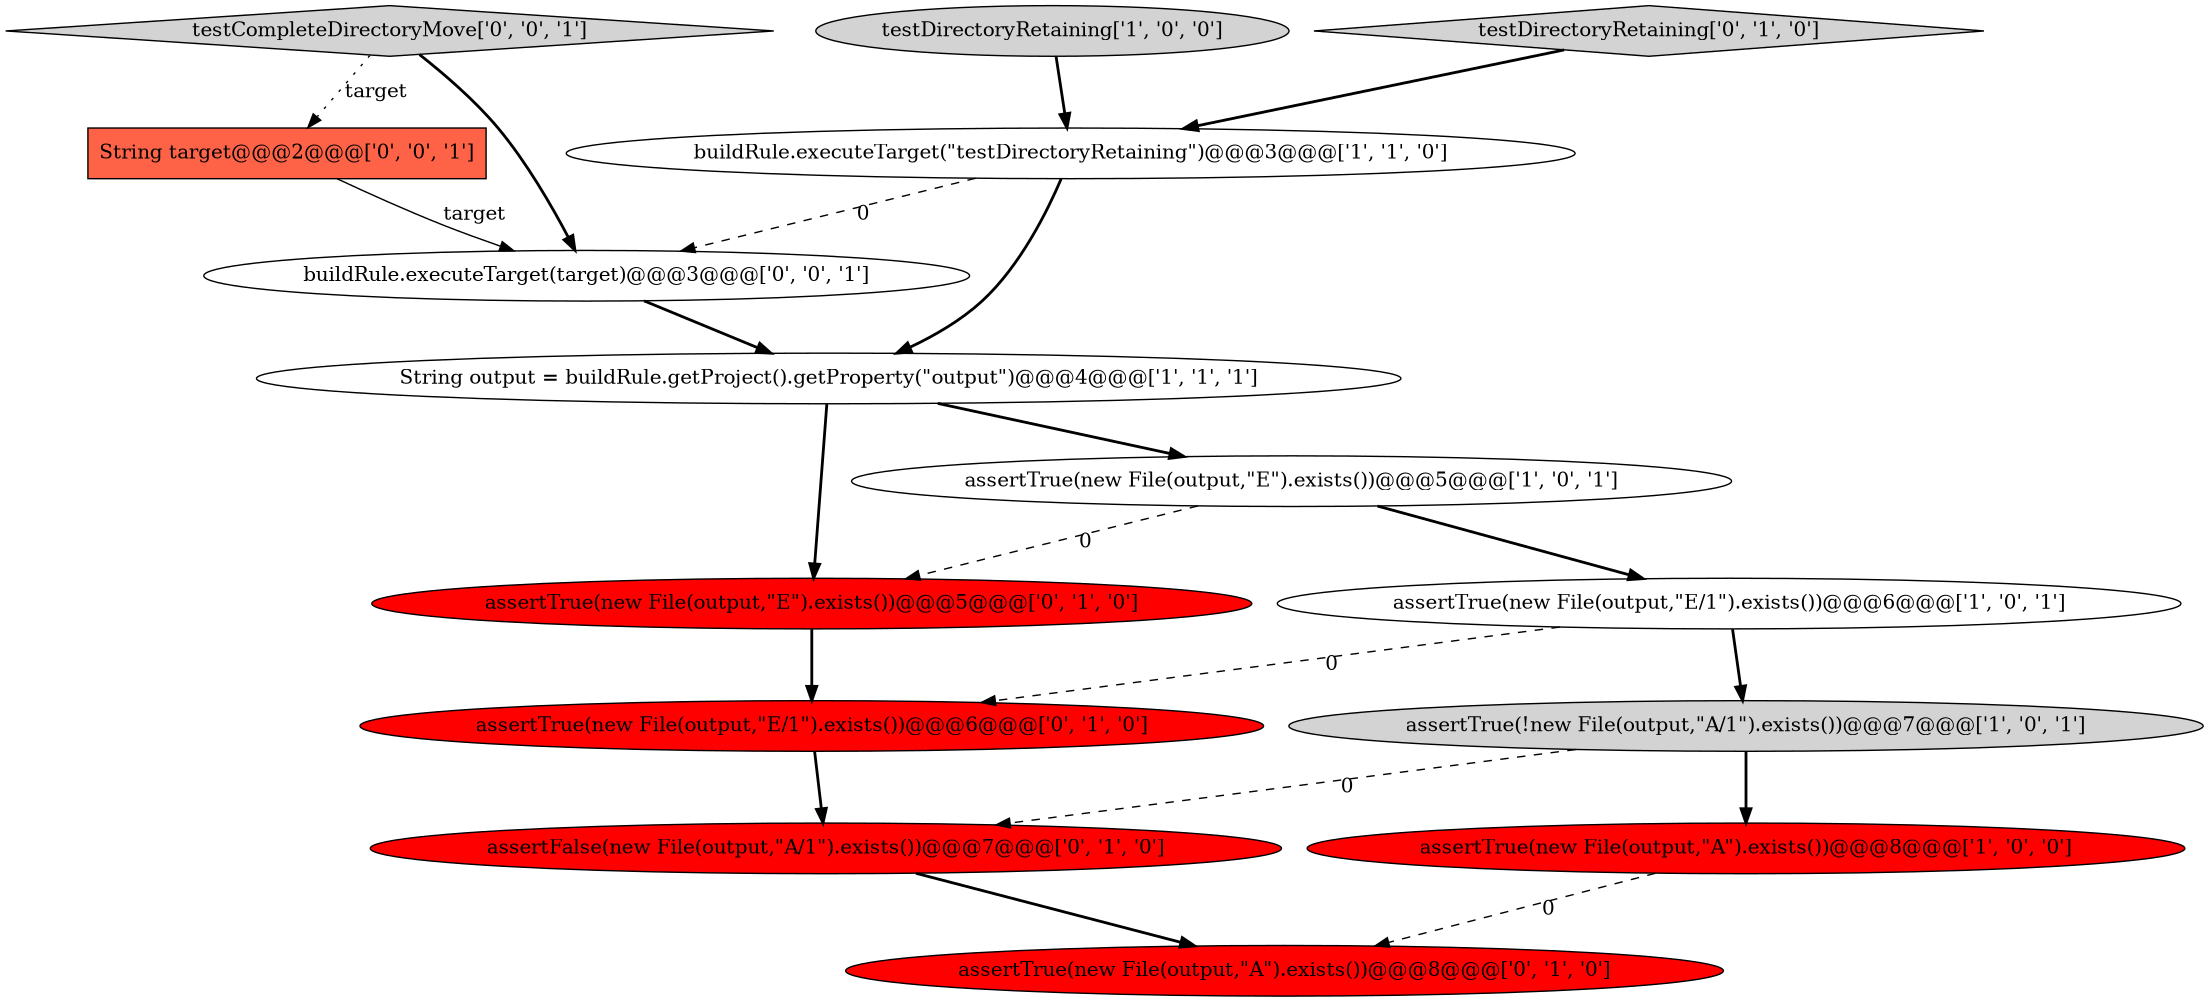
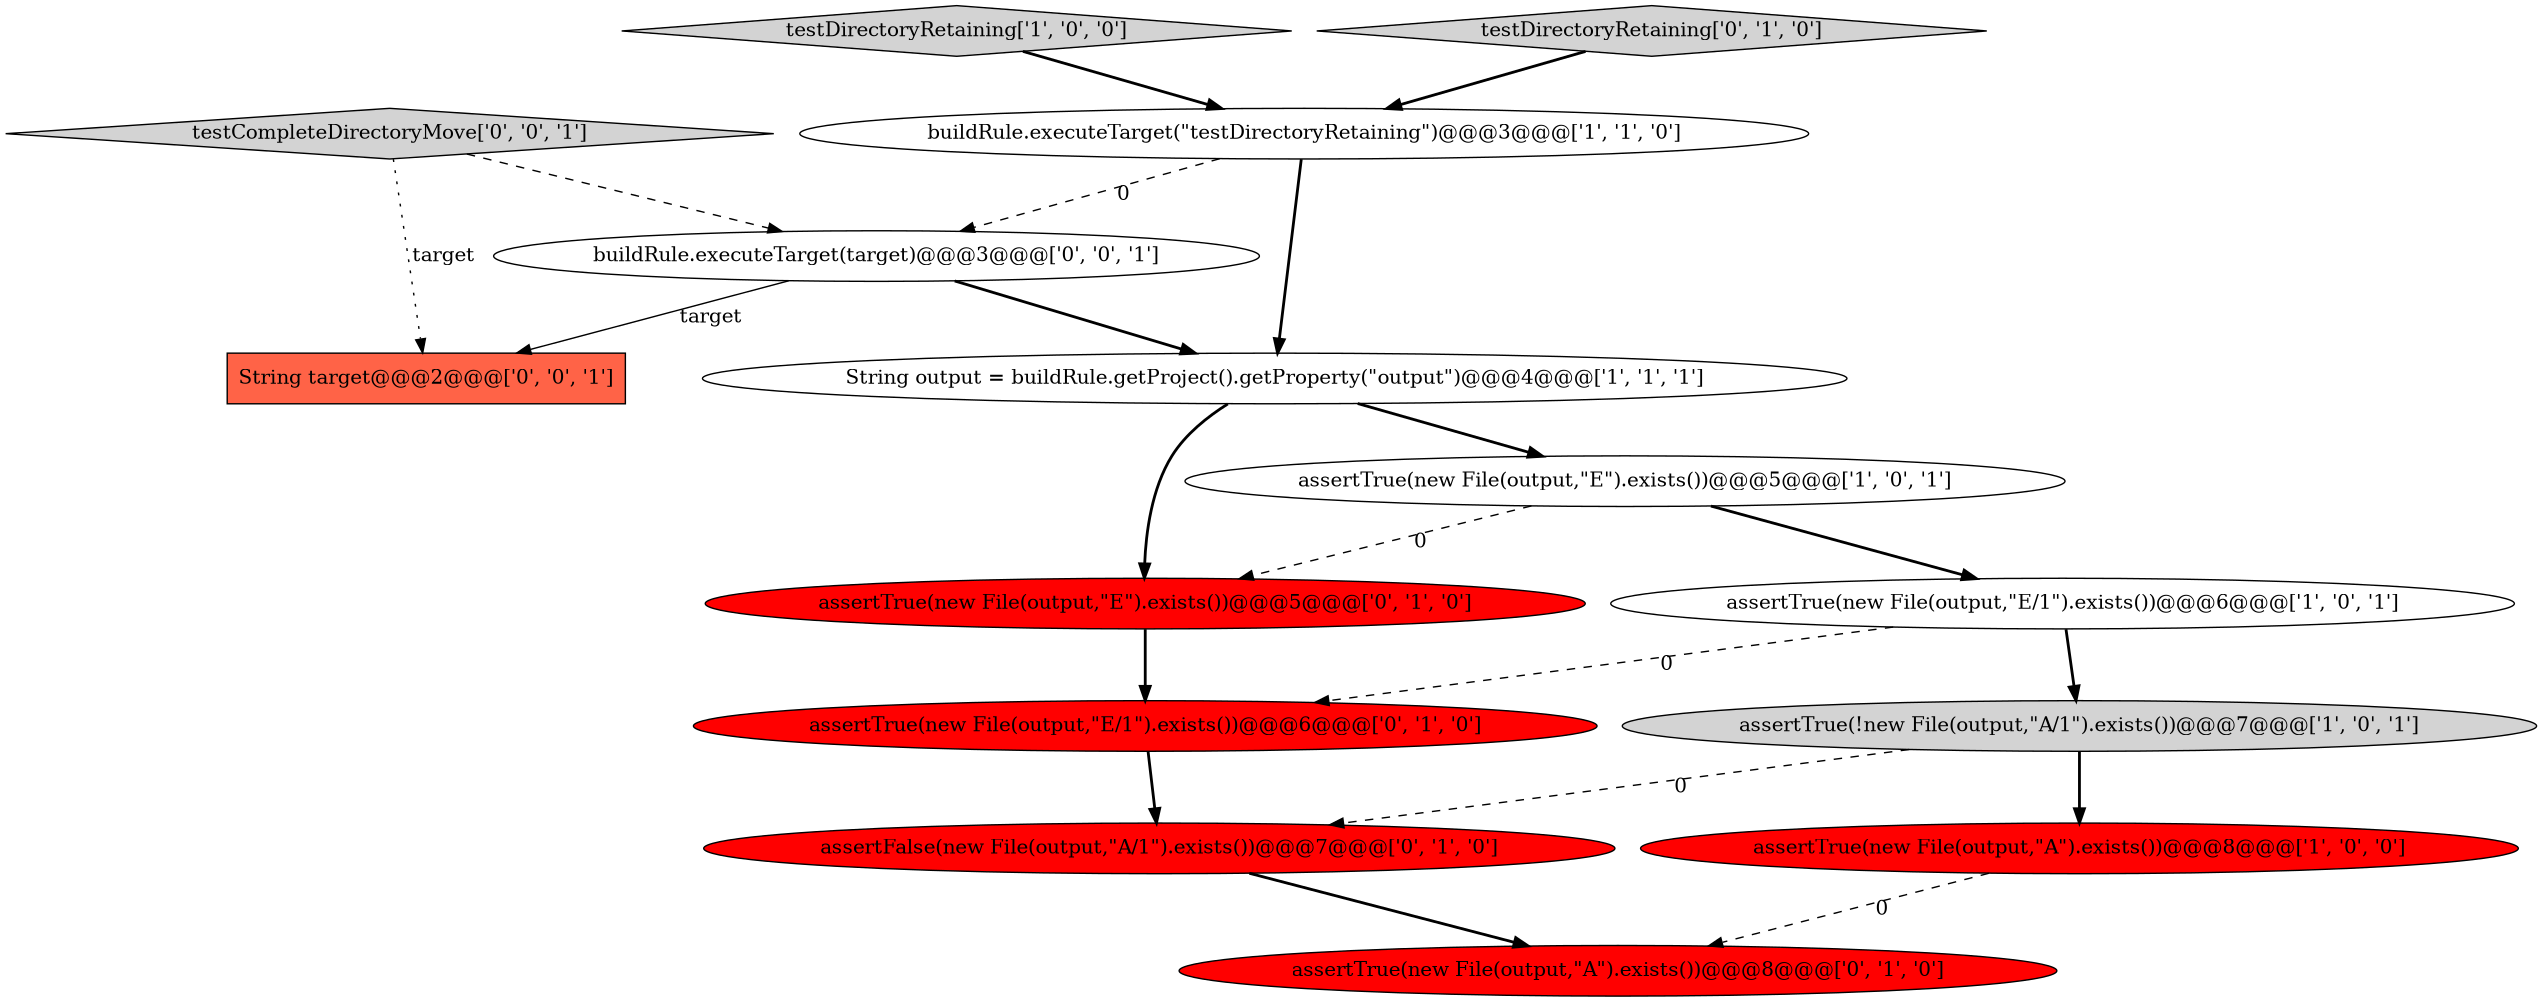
node "testDirectoryRetaining['1', '0', '0']": shape ellipse -> diamond
edge "testCompleteDirectoryMove['0', '0', '1']" -> "buildRule.executeTarget(target)@@@3@@@['0', '0', '1']": style bold -> dashed
edge "String target@@@2@@@['0', '0', '1']" -> "buildRule.executeTarget(target)@@@3@@@['0', '0', '1']": reversed
